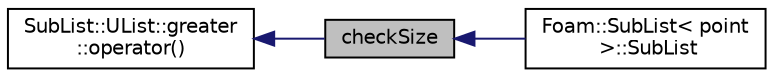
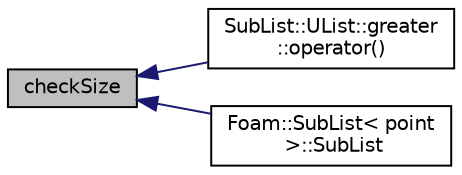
edge "checkSize" -> "SubList::UList::greater ::operator()": reversed
